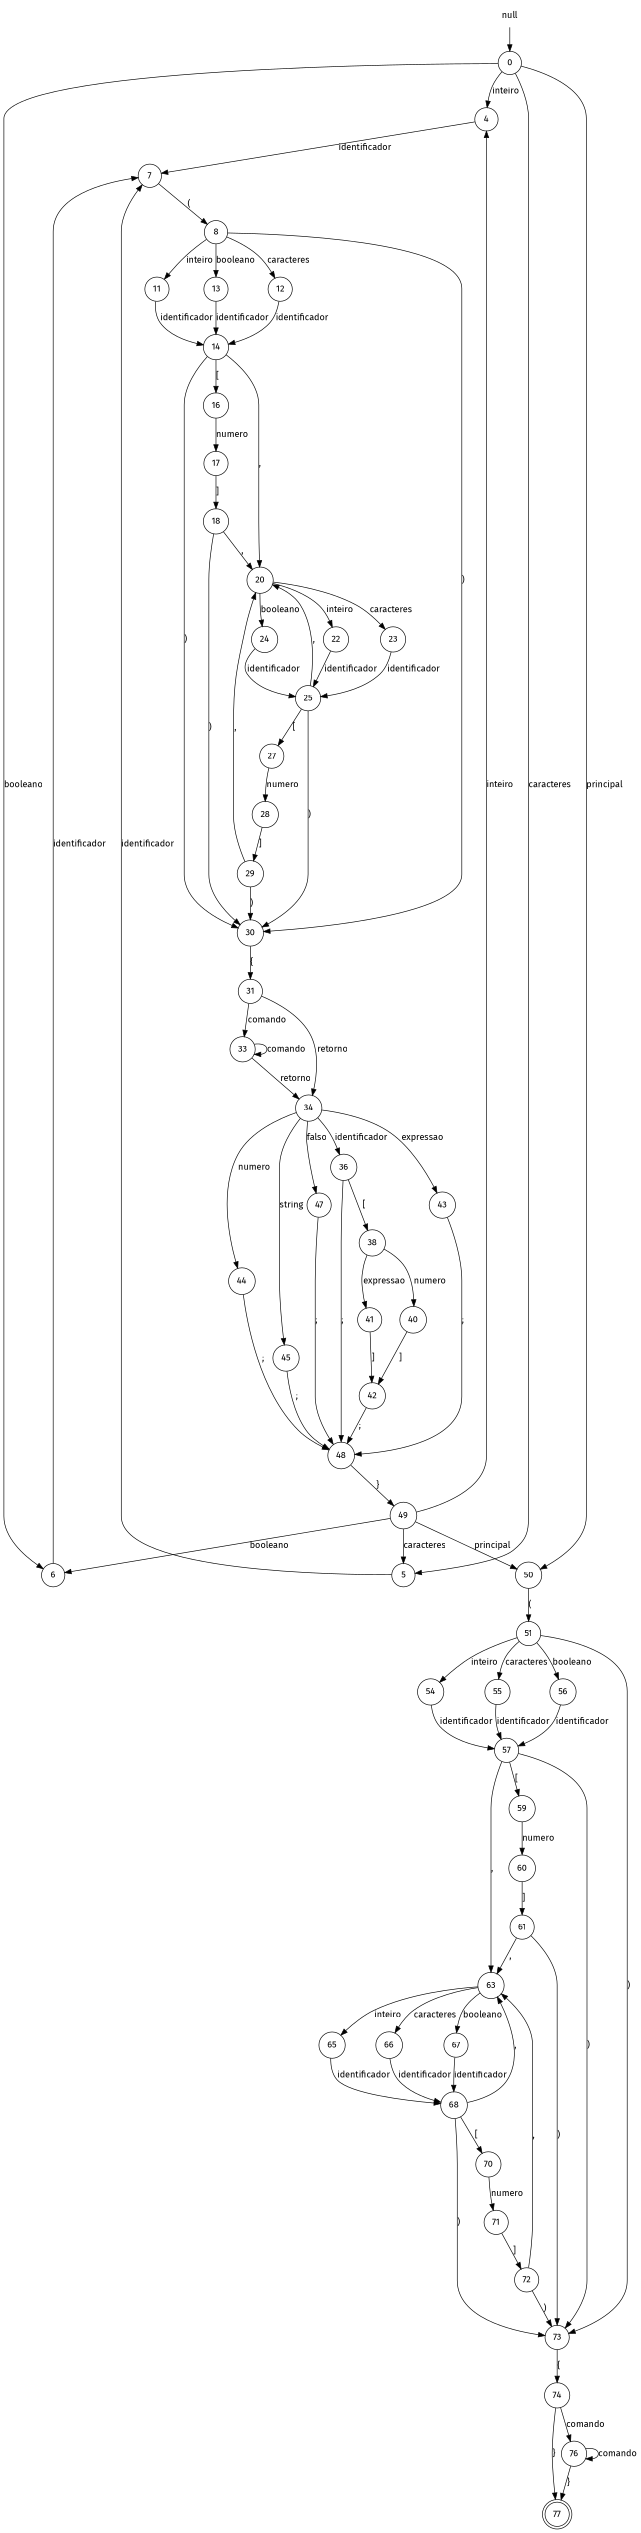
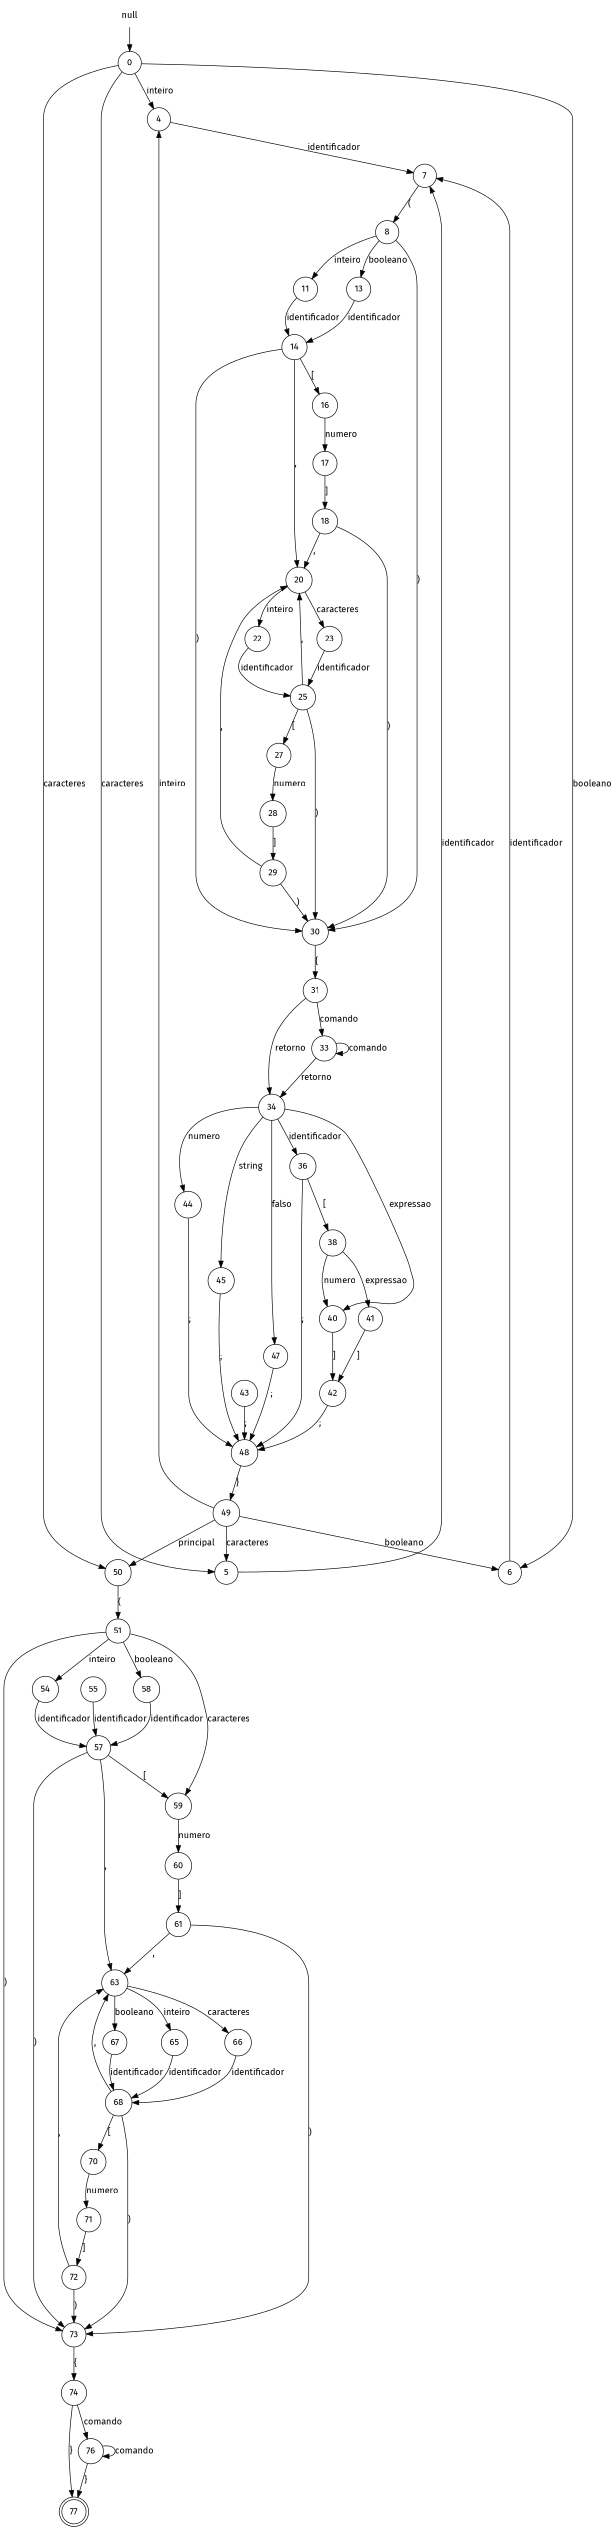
node "12": removed
node "24": removed
edge "0" -> "50": label "principal" -> "caracteres"
edge "34" -> "43": now "34" -> "40"
edge "51" -> "55": now "51" -> "59"
node "56": label "56" -> "58"
